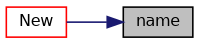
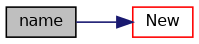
edge "New" -> "name": reversed
